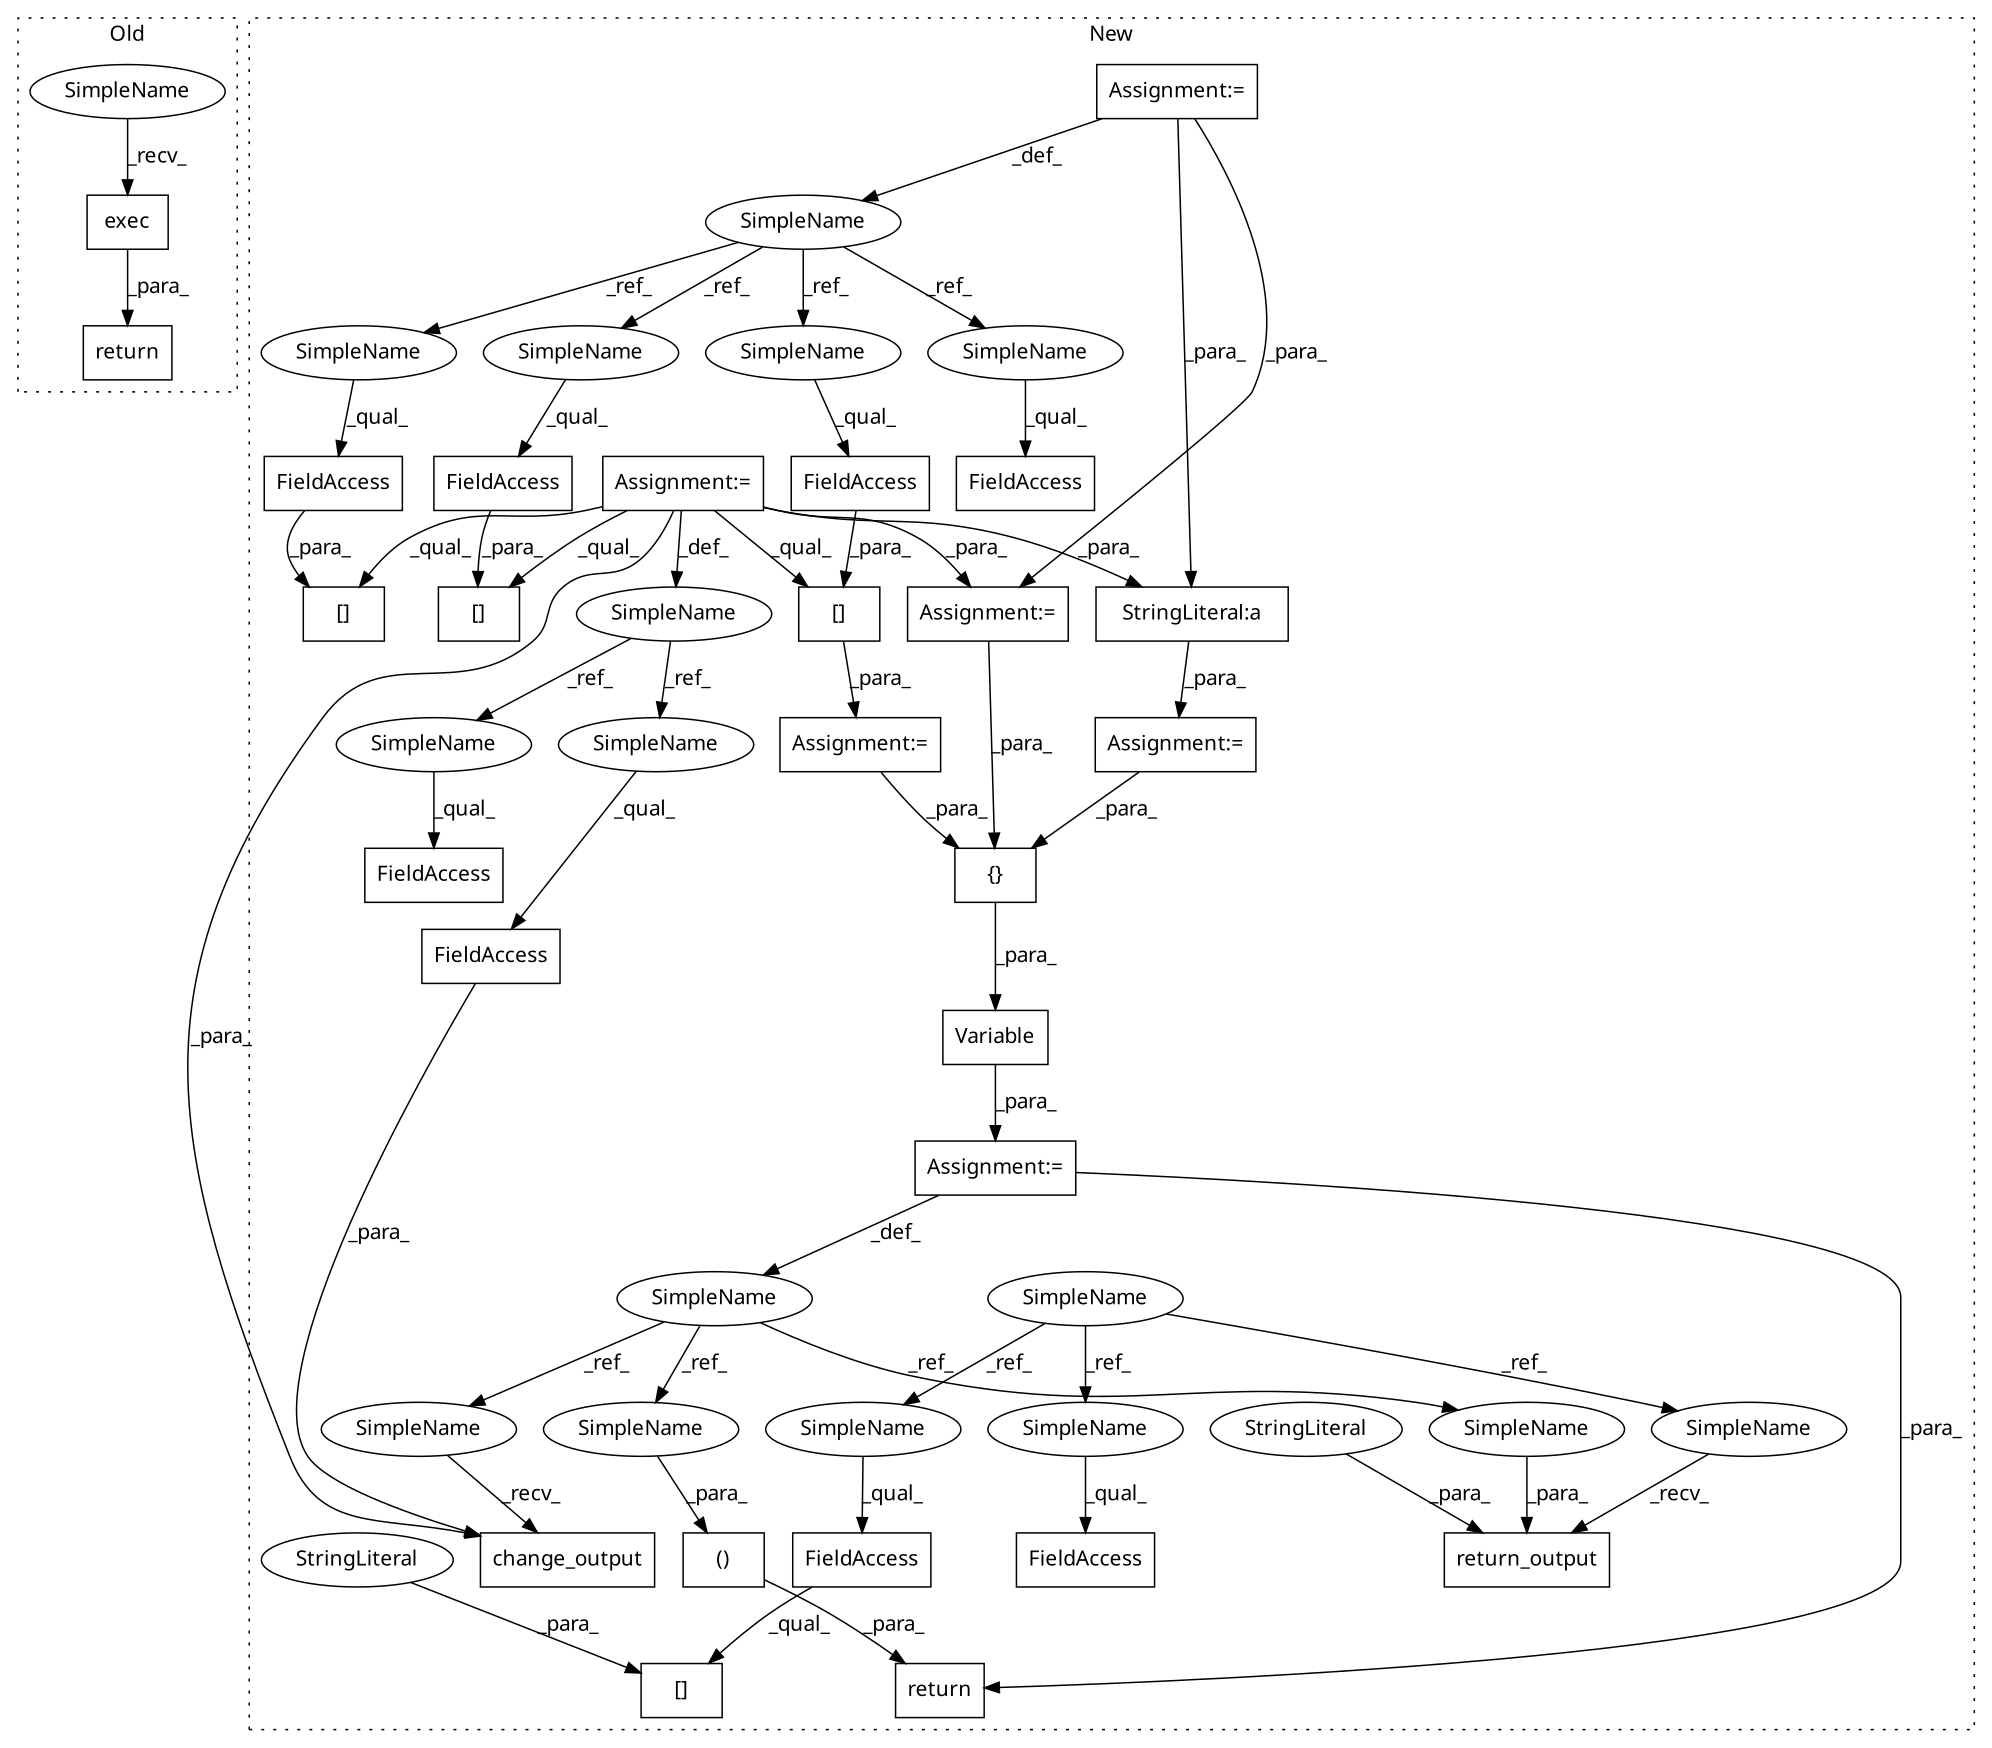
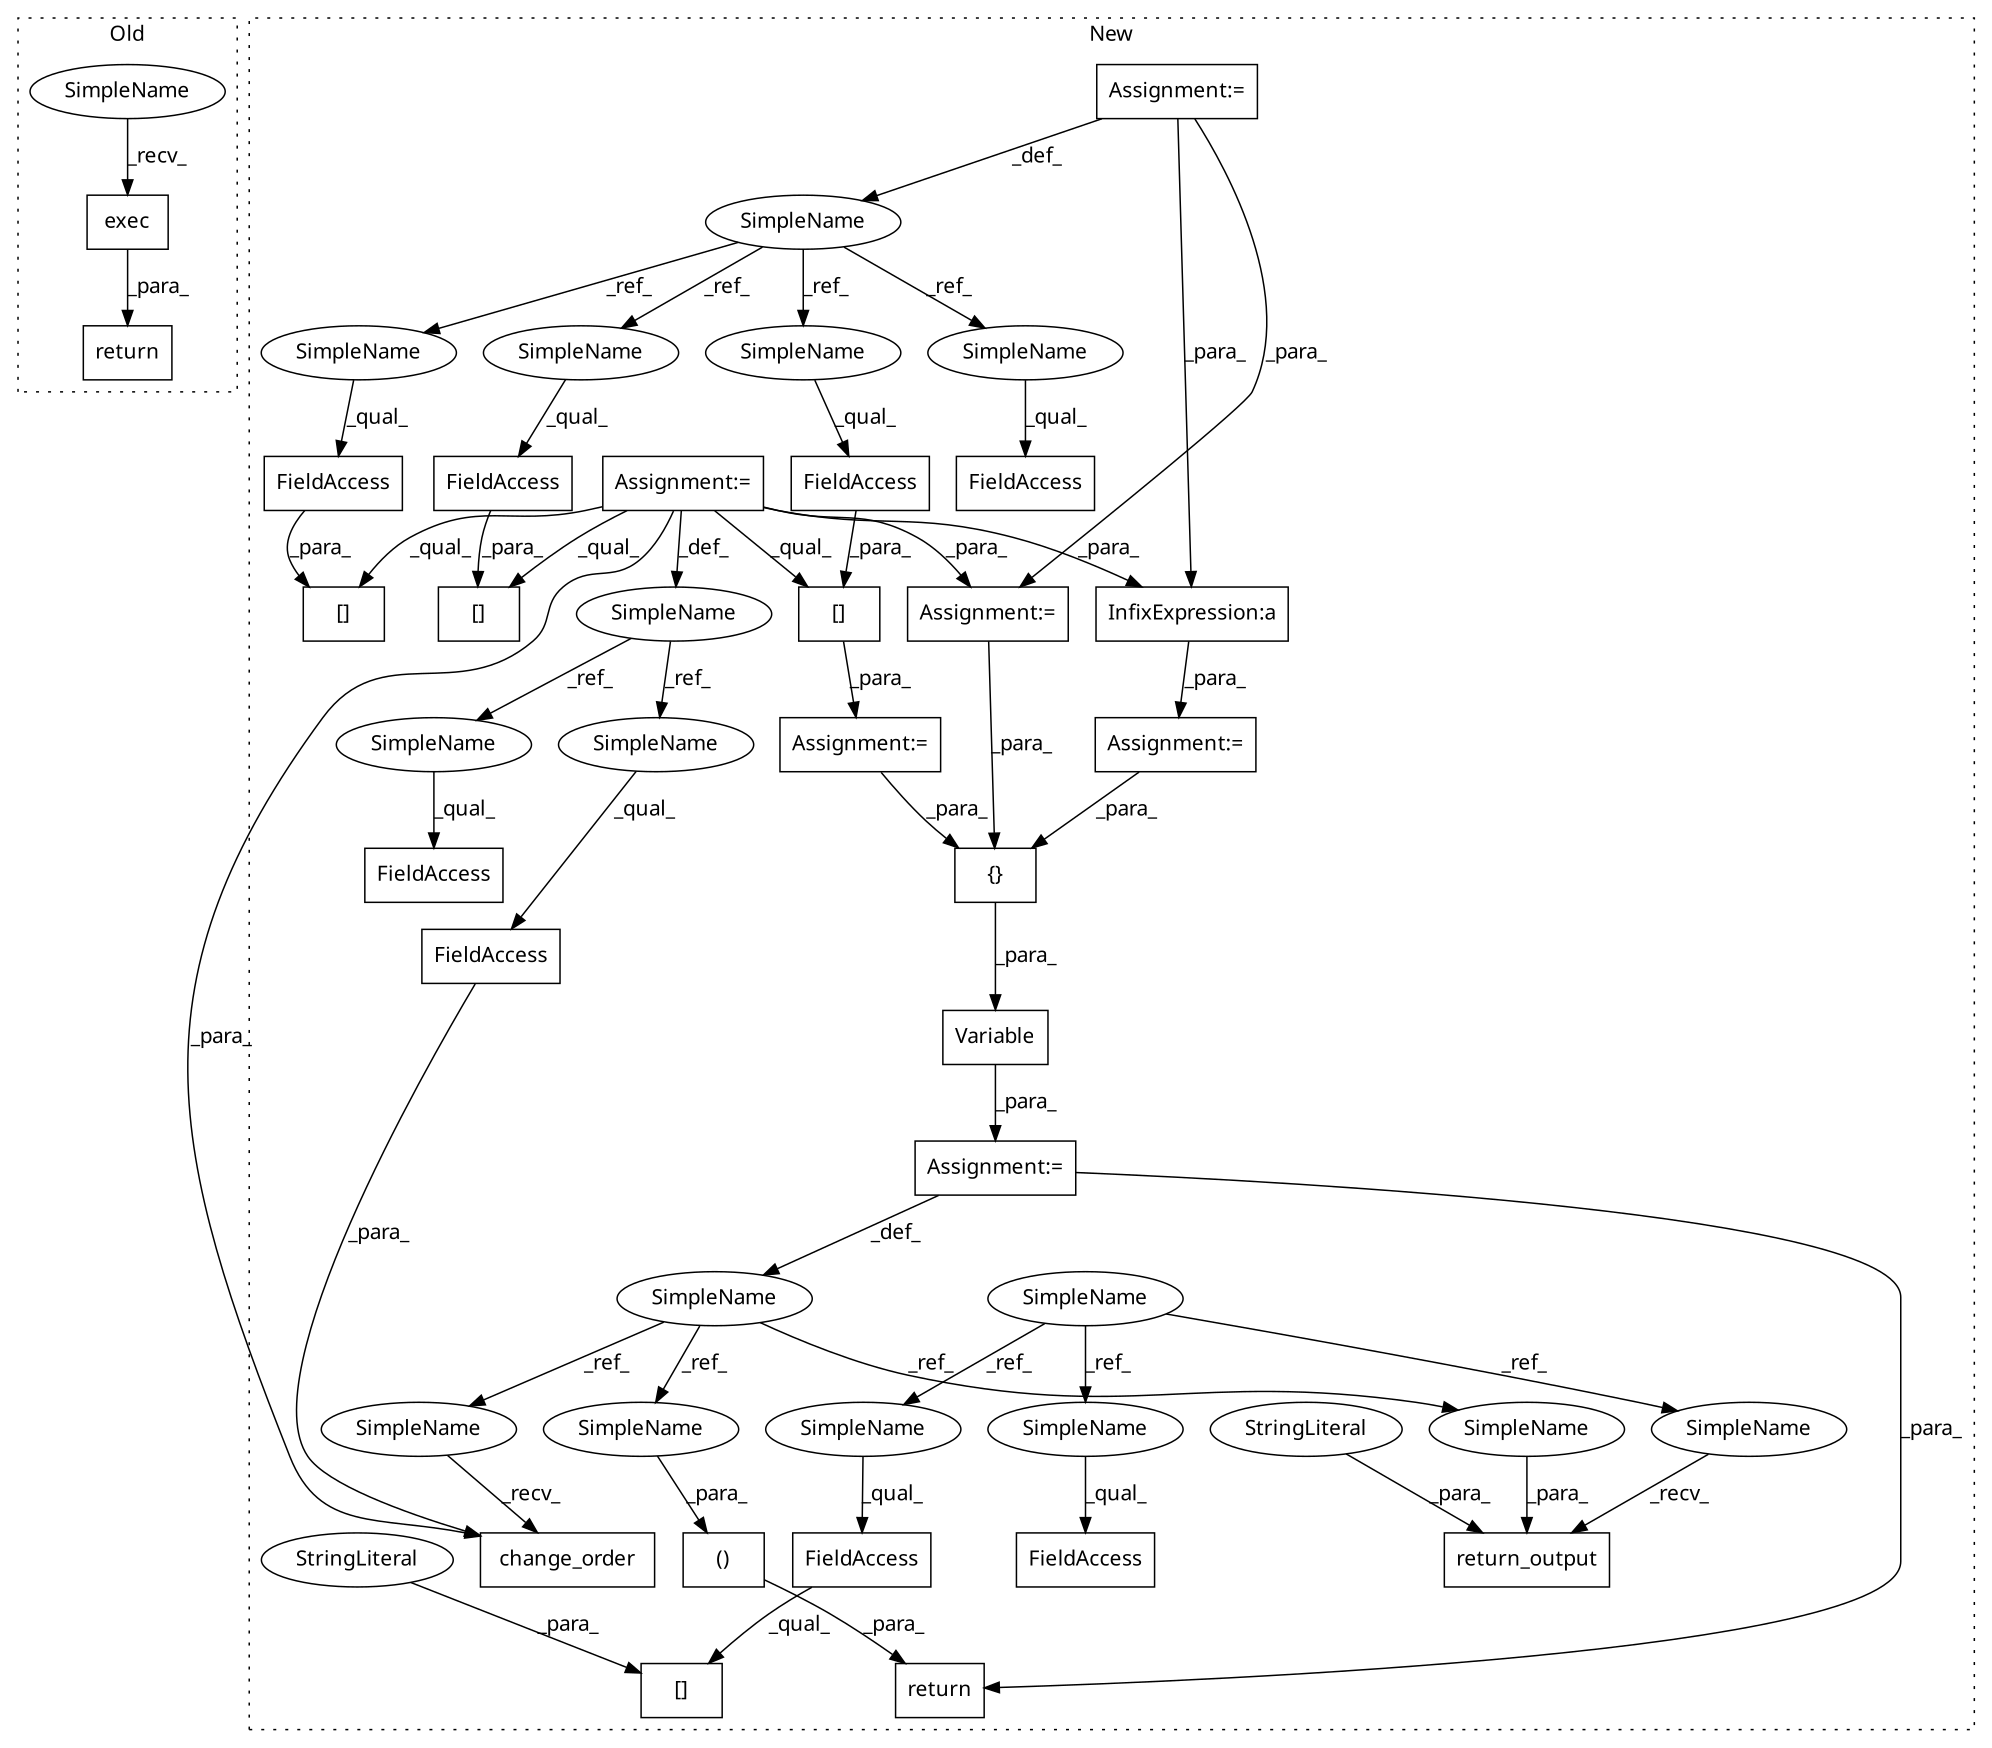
node "StringLiteral:a": label "StringLiteral:a" -> "InfixExpression:a"
node "change_output": label "change_output" -> "change_order"
